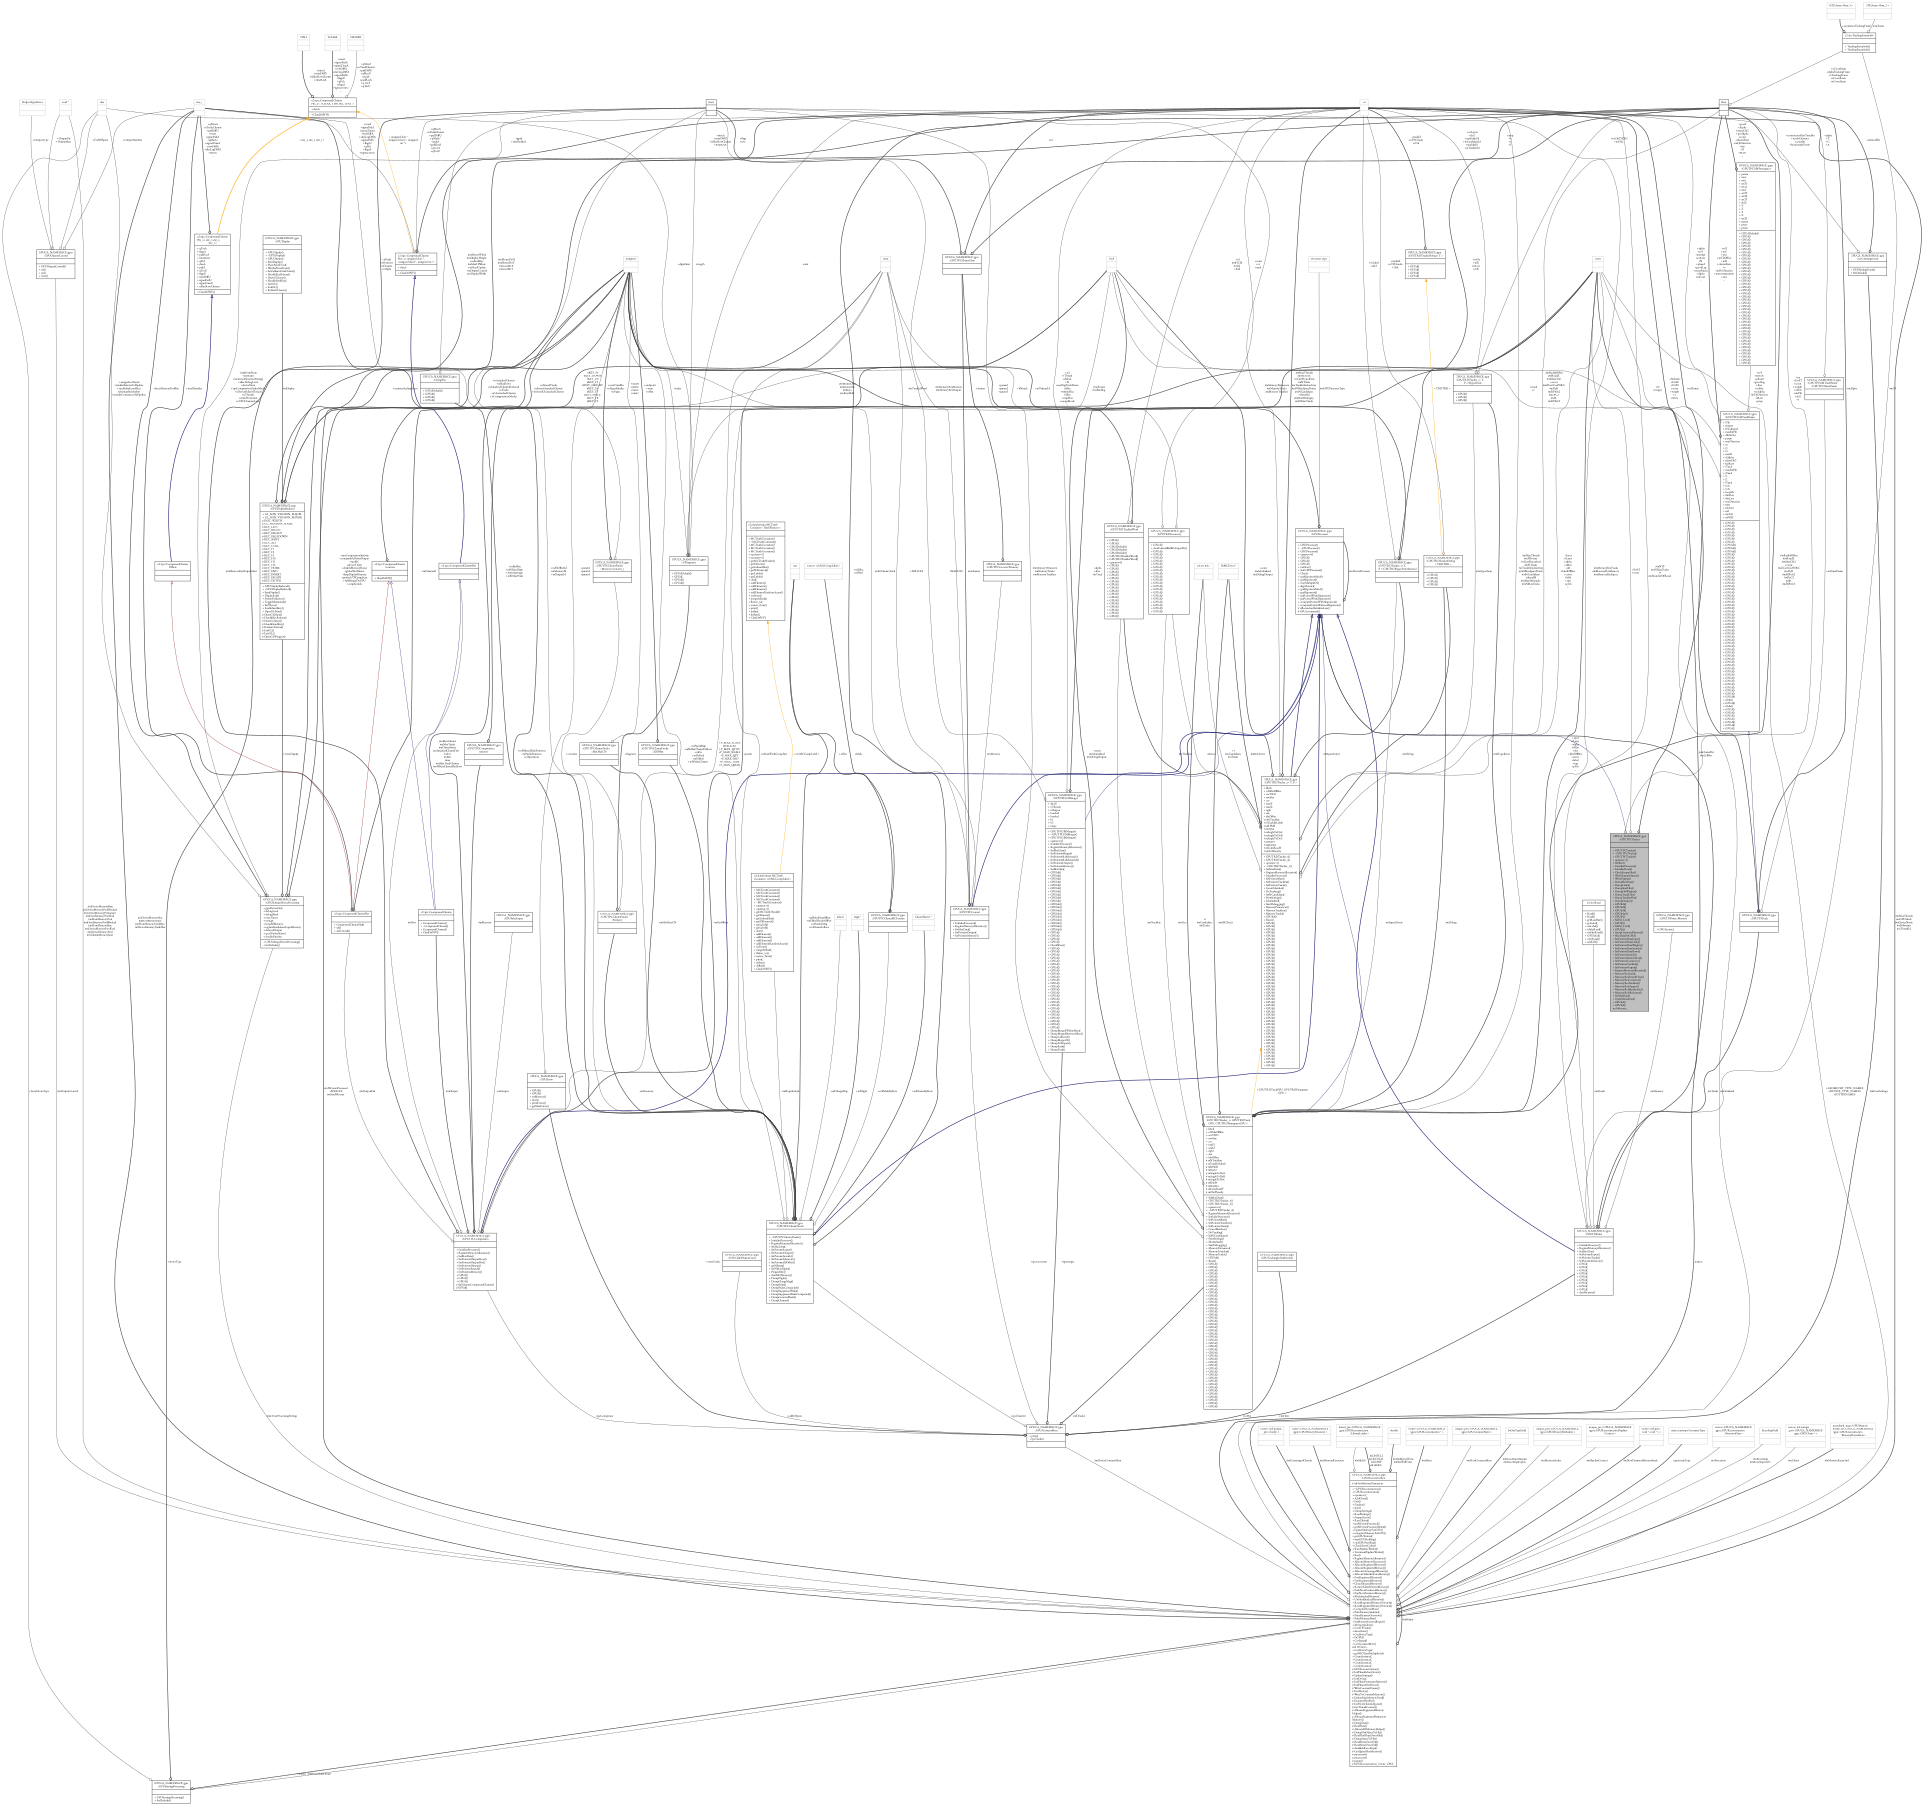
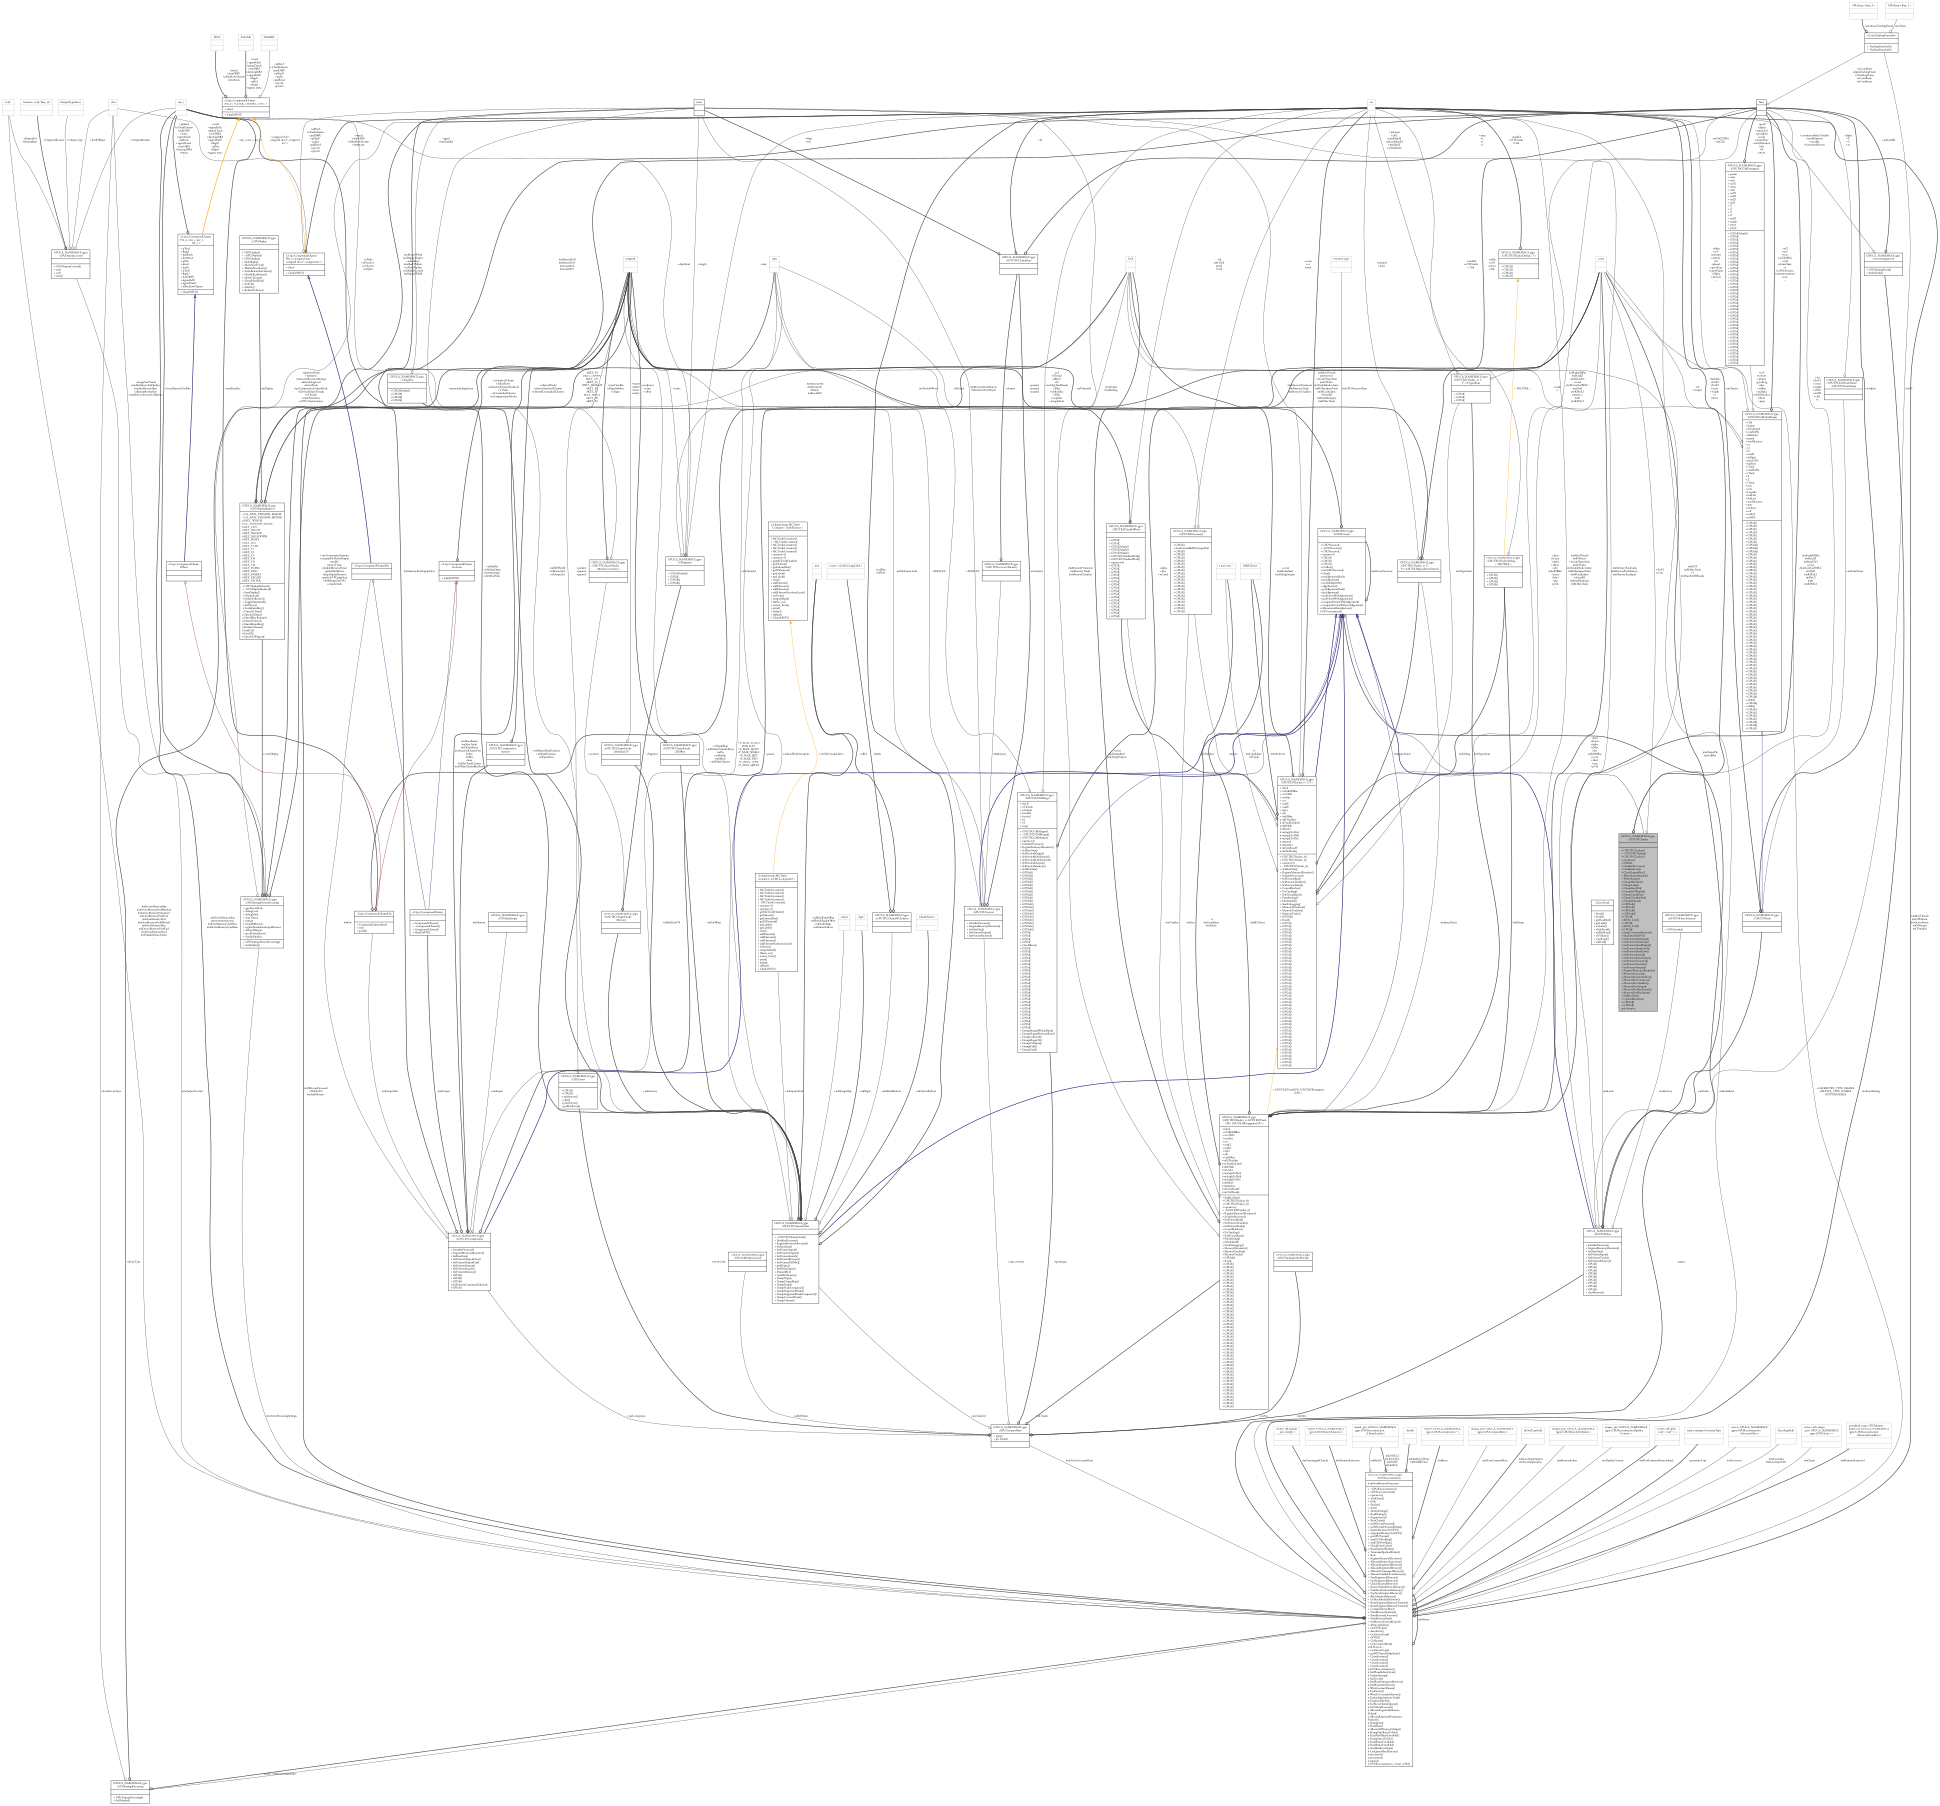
node "function< void *(size_t)>": added
node "o2::tpc::CompressedClustersFlat": text "+ setForward()" -> "+ projZ()"
